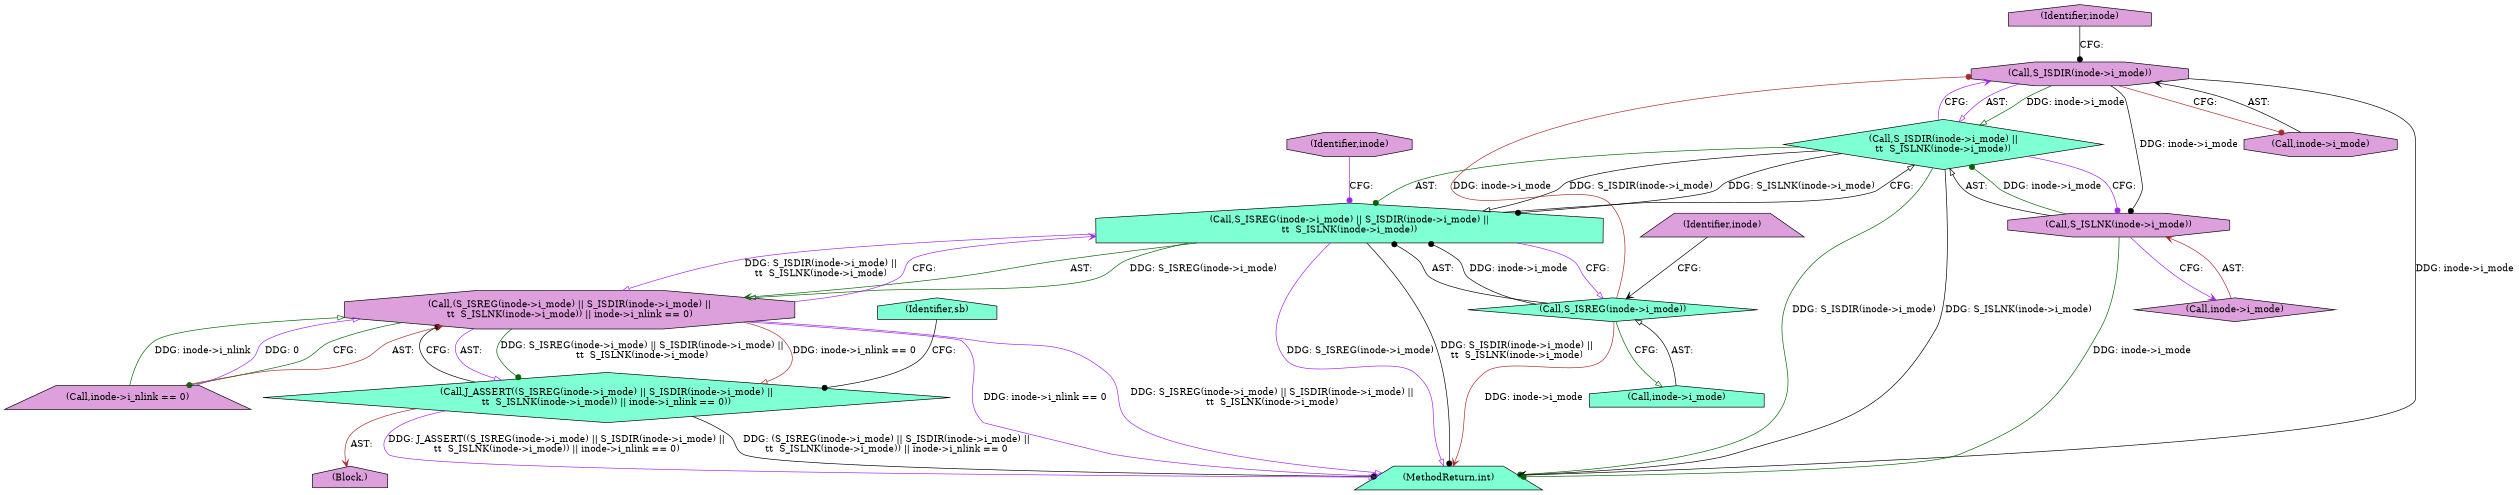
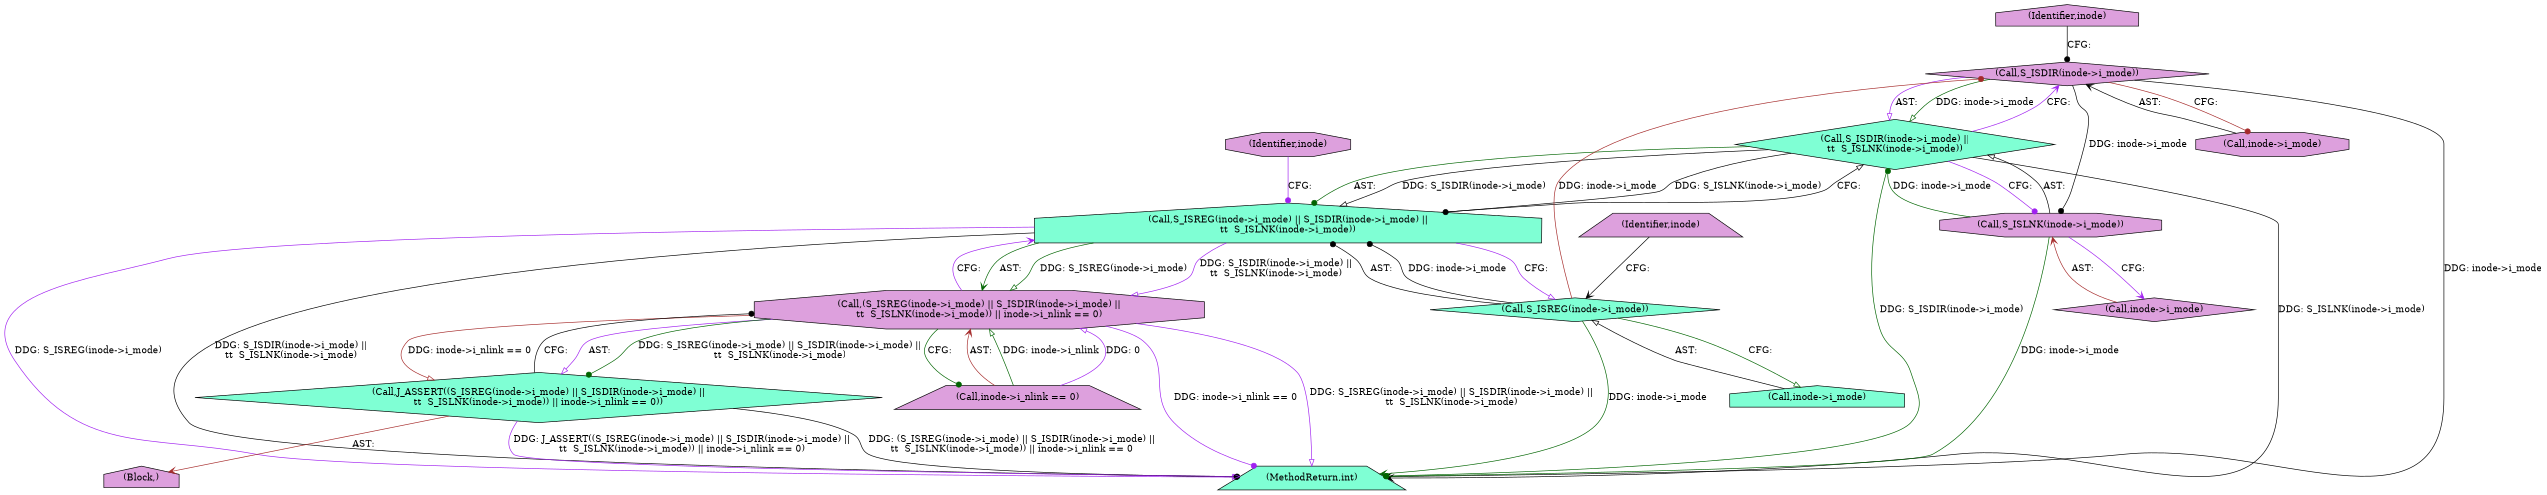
node "(Call,S_ISDIR(inode->i_mode))": shape octagon -> diamond
node "(Identifier,sb)": removed
edge "(Call,S_ISREG(inode->i_mode))" -> "(MethodReturn,int)": color brown -> darkgreen
